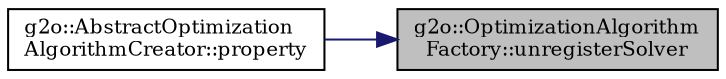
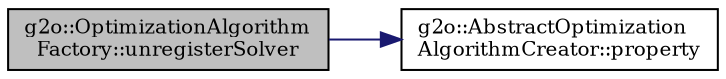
edge "g2o::AbstractOptimization AlgorithmCreator::property" -> "g2o::OptimizationAlgorithm Factory::unregisterSolver": reversed
